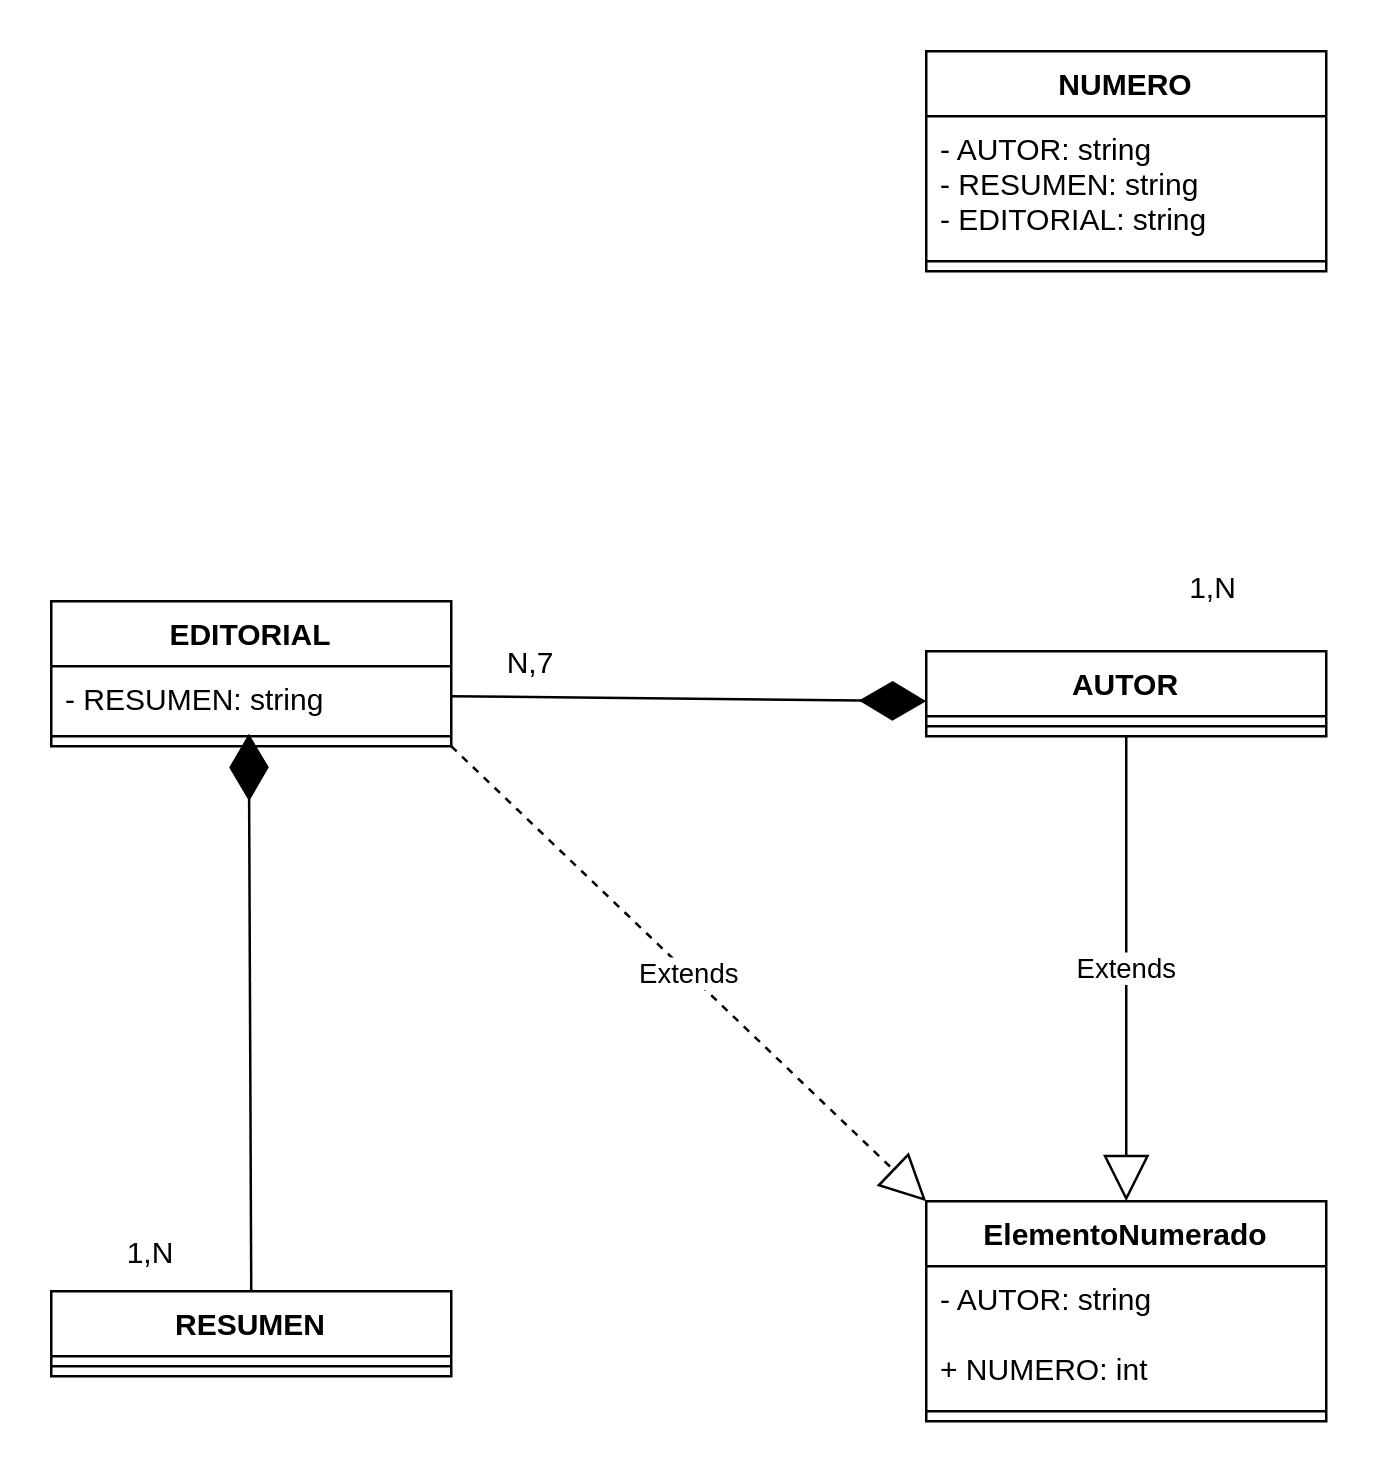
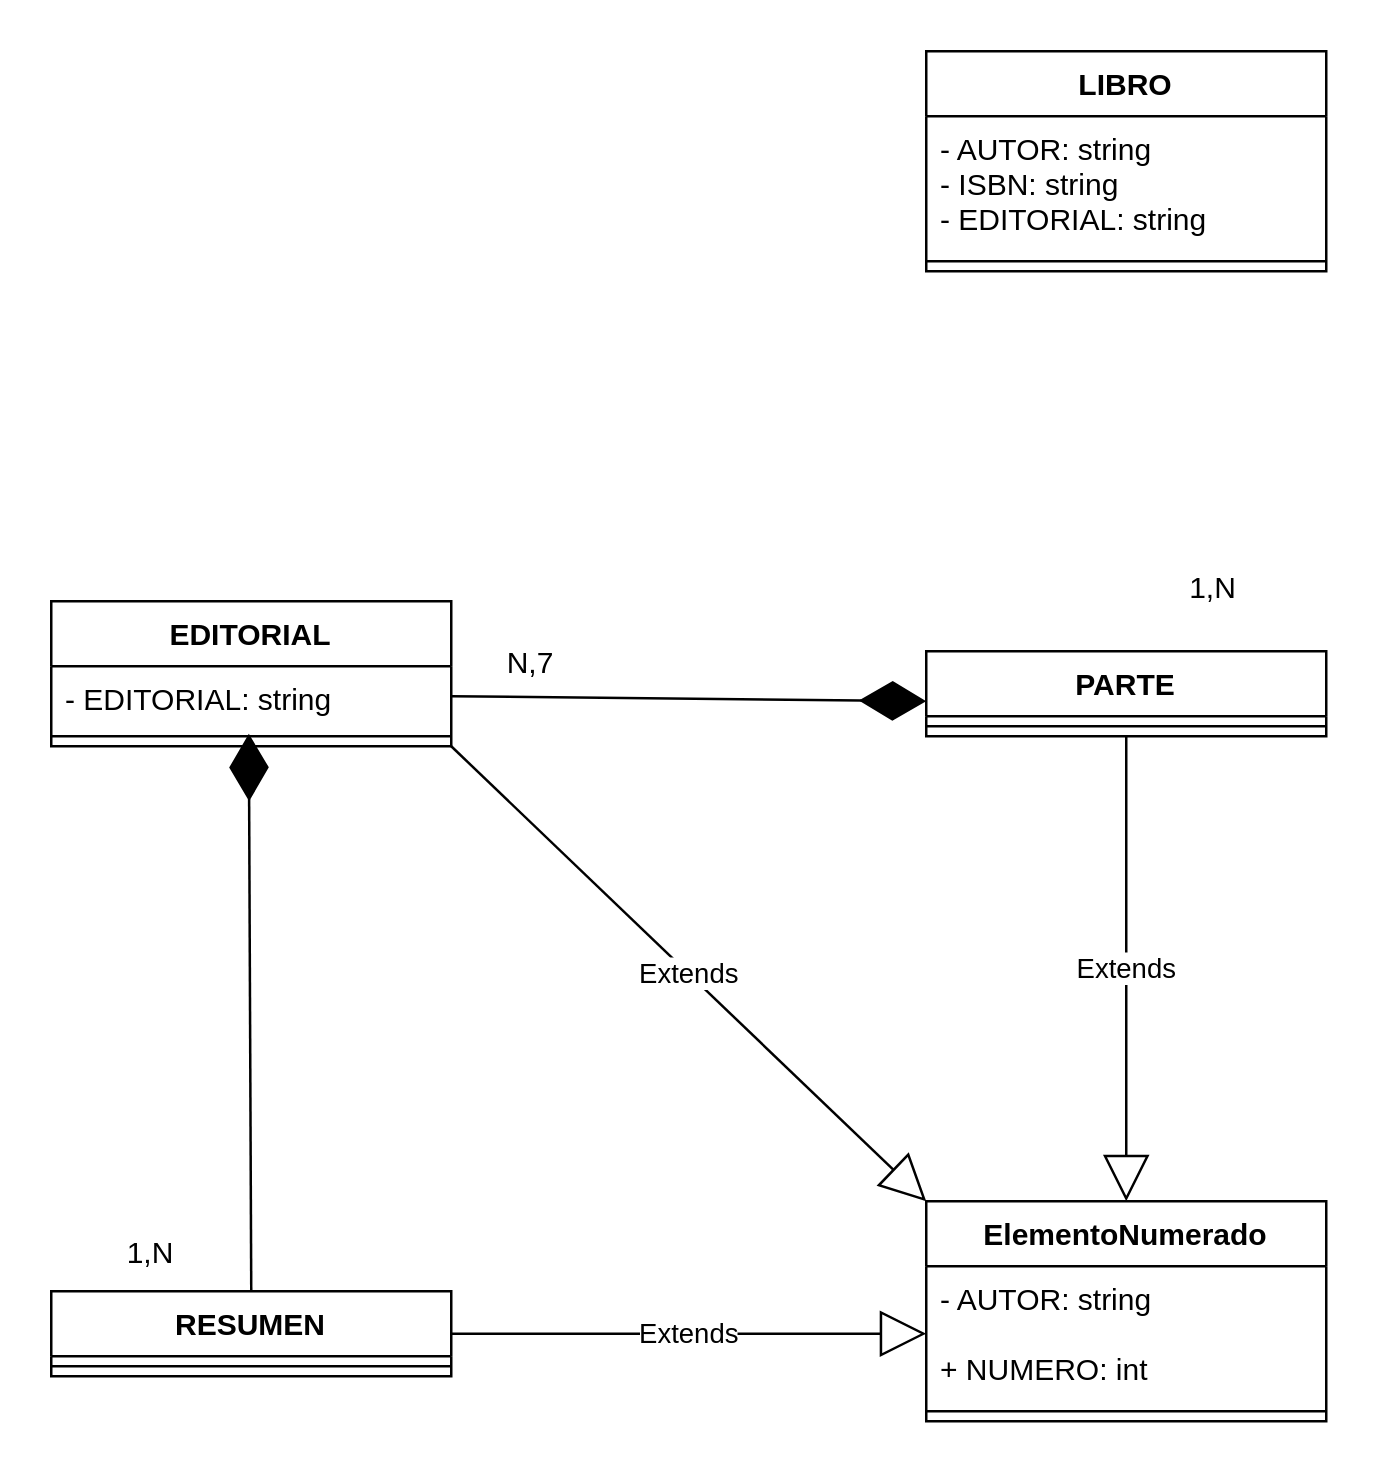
node "NUMERO": label "NUMERO" -> "LIBRO"
node "- AUTOR: string - RESUMEN: string - EDITORIAL: string": label "- AUTOR: string - RESUMEN: string - EDITORIAL: string" -> "- AUTOR: string - ISBN: string - EDITORIAL: string"
node "AUTOR": label "AUTOR" -> "PARTE"
node "- RESUMEN: string": label "- RESUMEN: string" -> "- EDITORIAL: string"
edge "EDITORIAL" -> "ElementoNumerado": style dashed -> solid
edge "RESUMEN" -> "- AUTOR: string + NUMERO: int": added, label "Extends"
